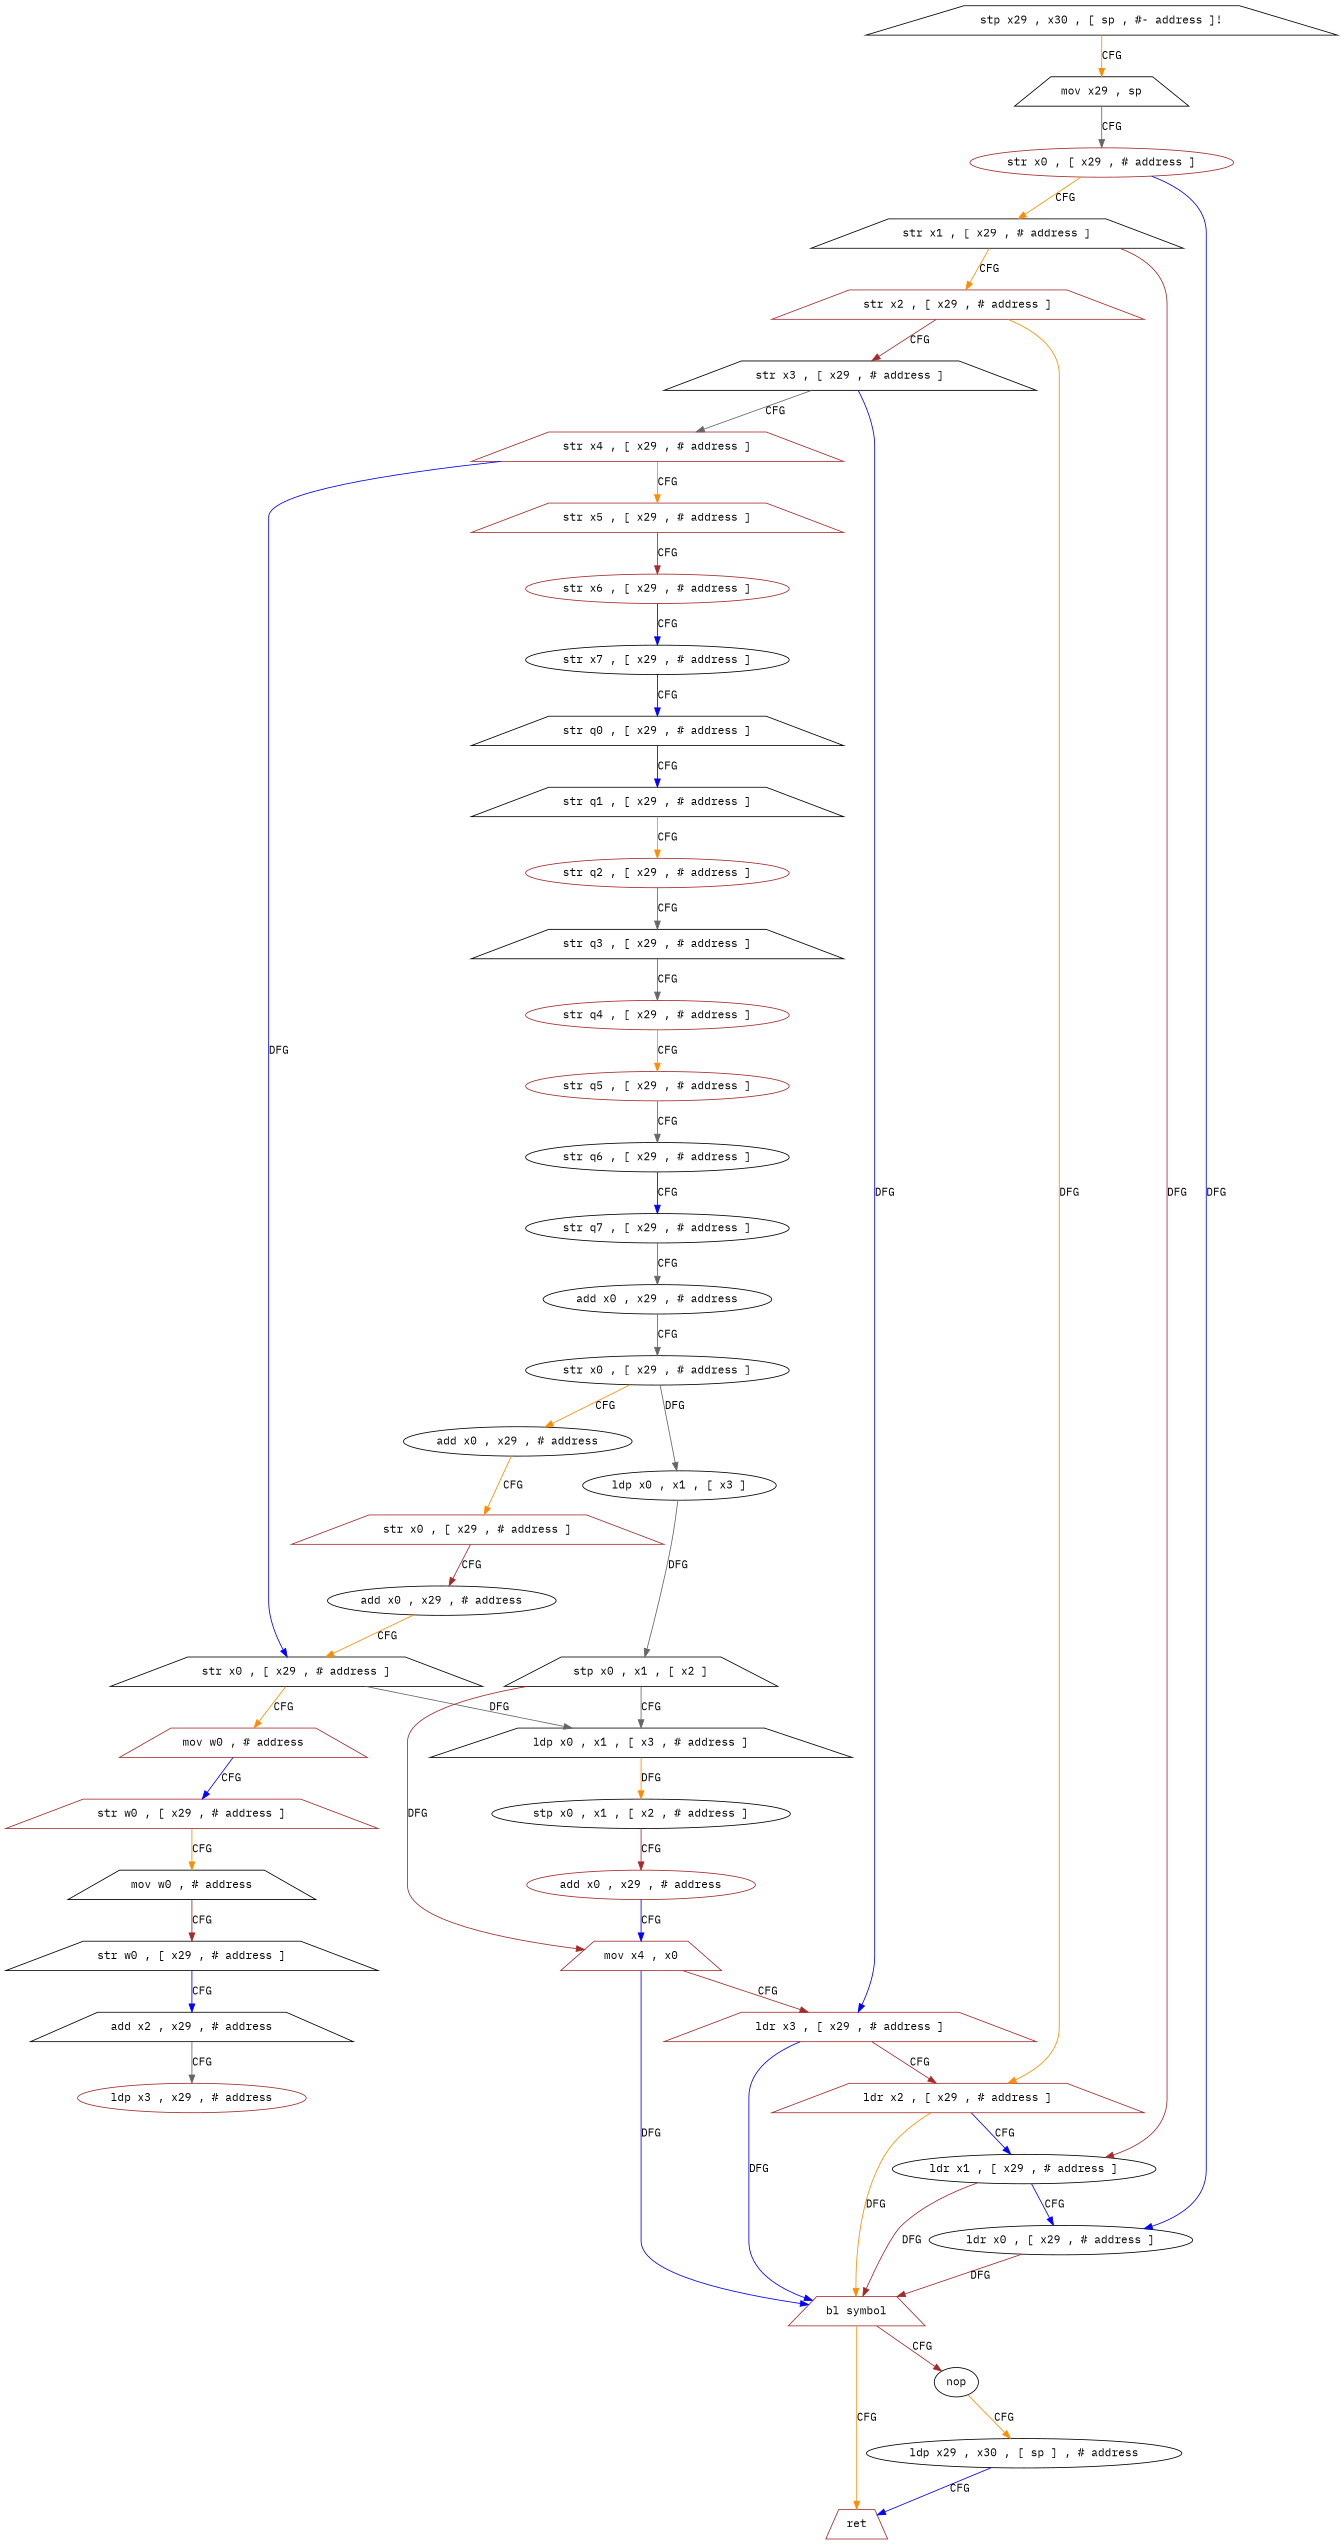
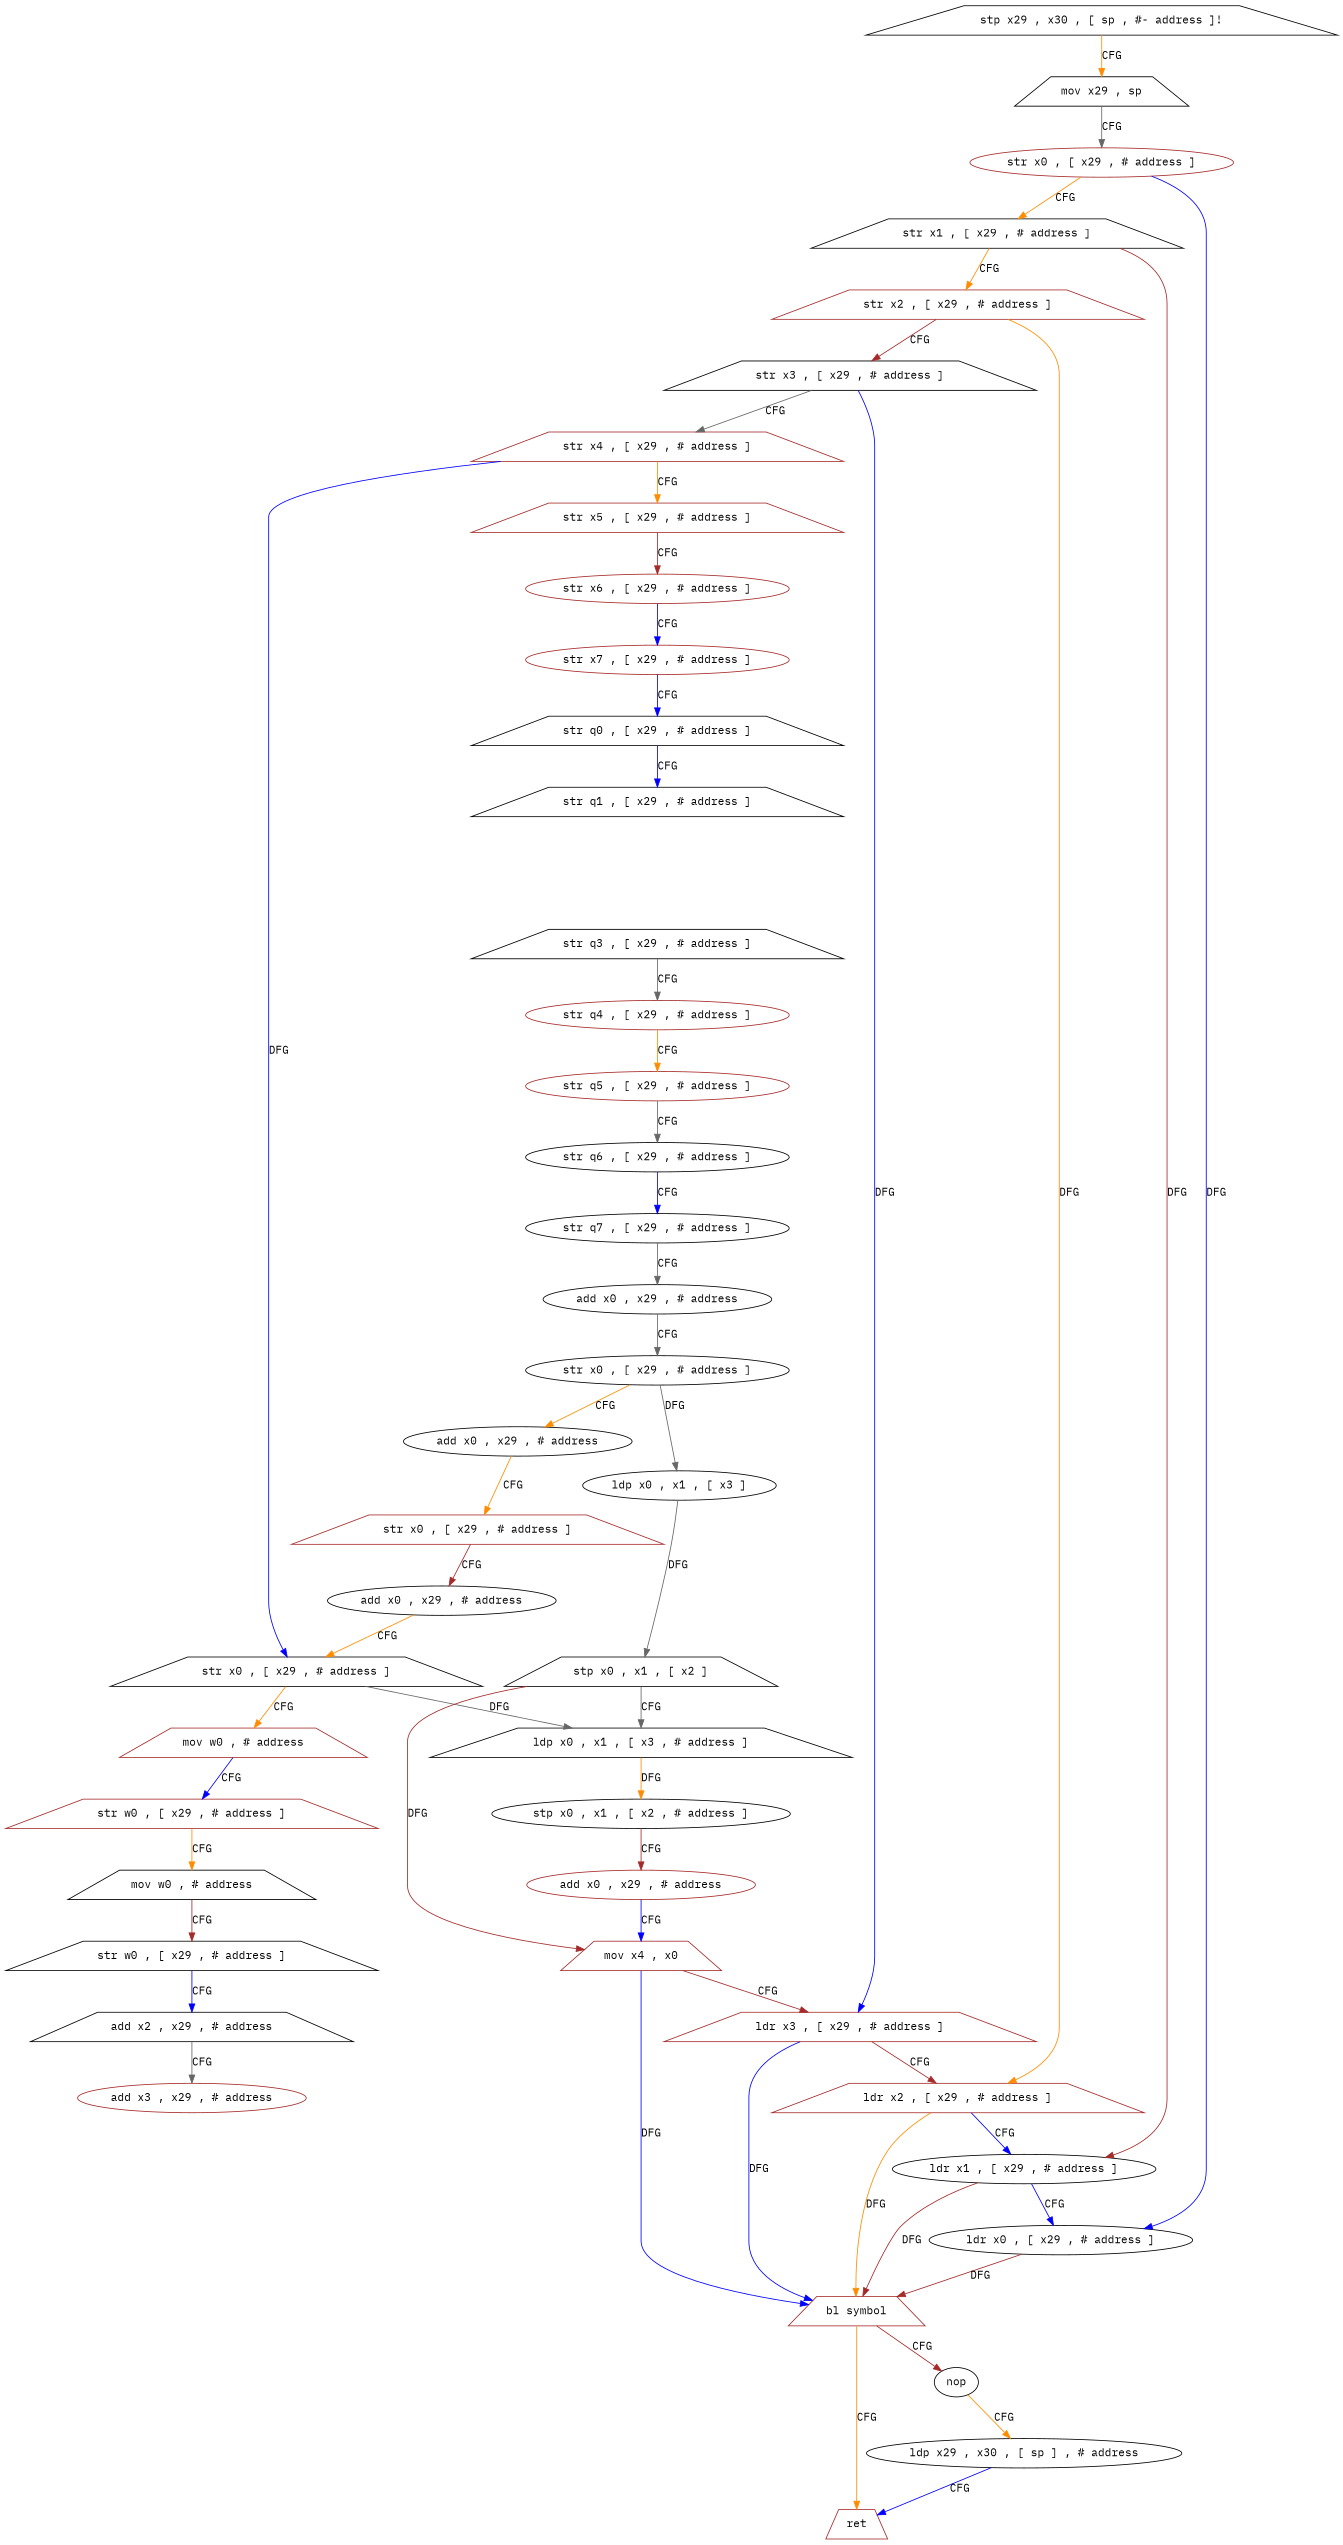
node "str x7 , [ x29 , # address ]": color black -> brown
node "str q2 , [ x29 , # address ]": removed
node "ldp x3 , x29 , # address": label "ldp x3 , x29 , # address" -> "add x3 , x29 , # address"
